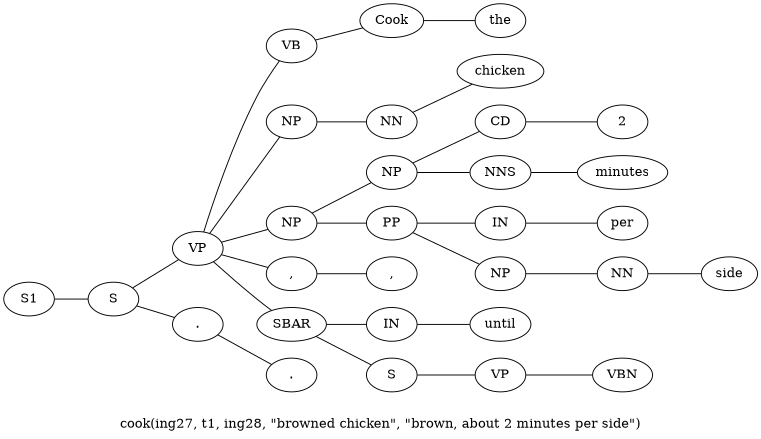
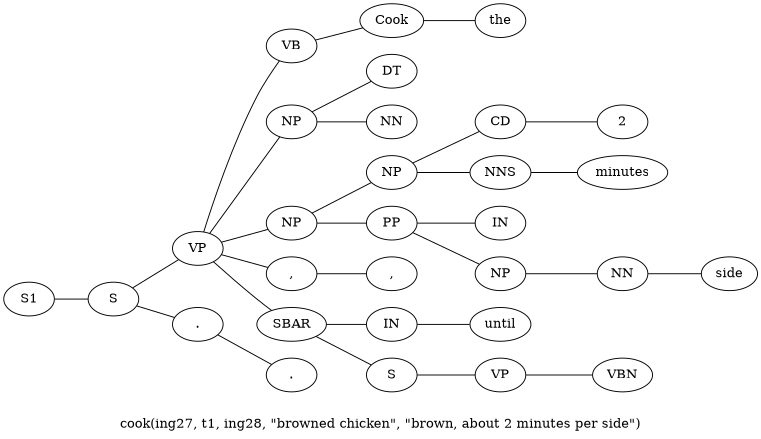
node "DT": added
node "chicken": removed
node "per": removed
